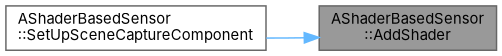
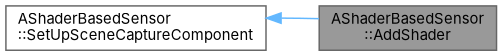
edge "AShaderBasedSensor ::SetUpSceneCaptureComponent" -> "AShaderBasedSensor ::AddShader": reversed
